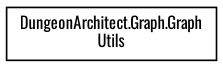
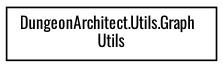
node "DungeonArchitect.Graph.Graph Utils": label "DungeonArchitect.Graph.Graph Utils" -> "DungeonArchitect.Utils.Graph Utils"
